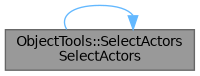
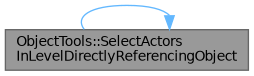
node "ObjectTools::SelectActors SelectActors": label "ObjectTools::SelectActors SelectActors" -> "ObjectTools::SelectActors InLevelDirectlyReferencingObject"
